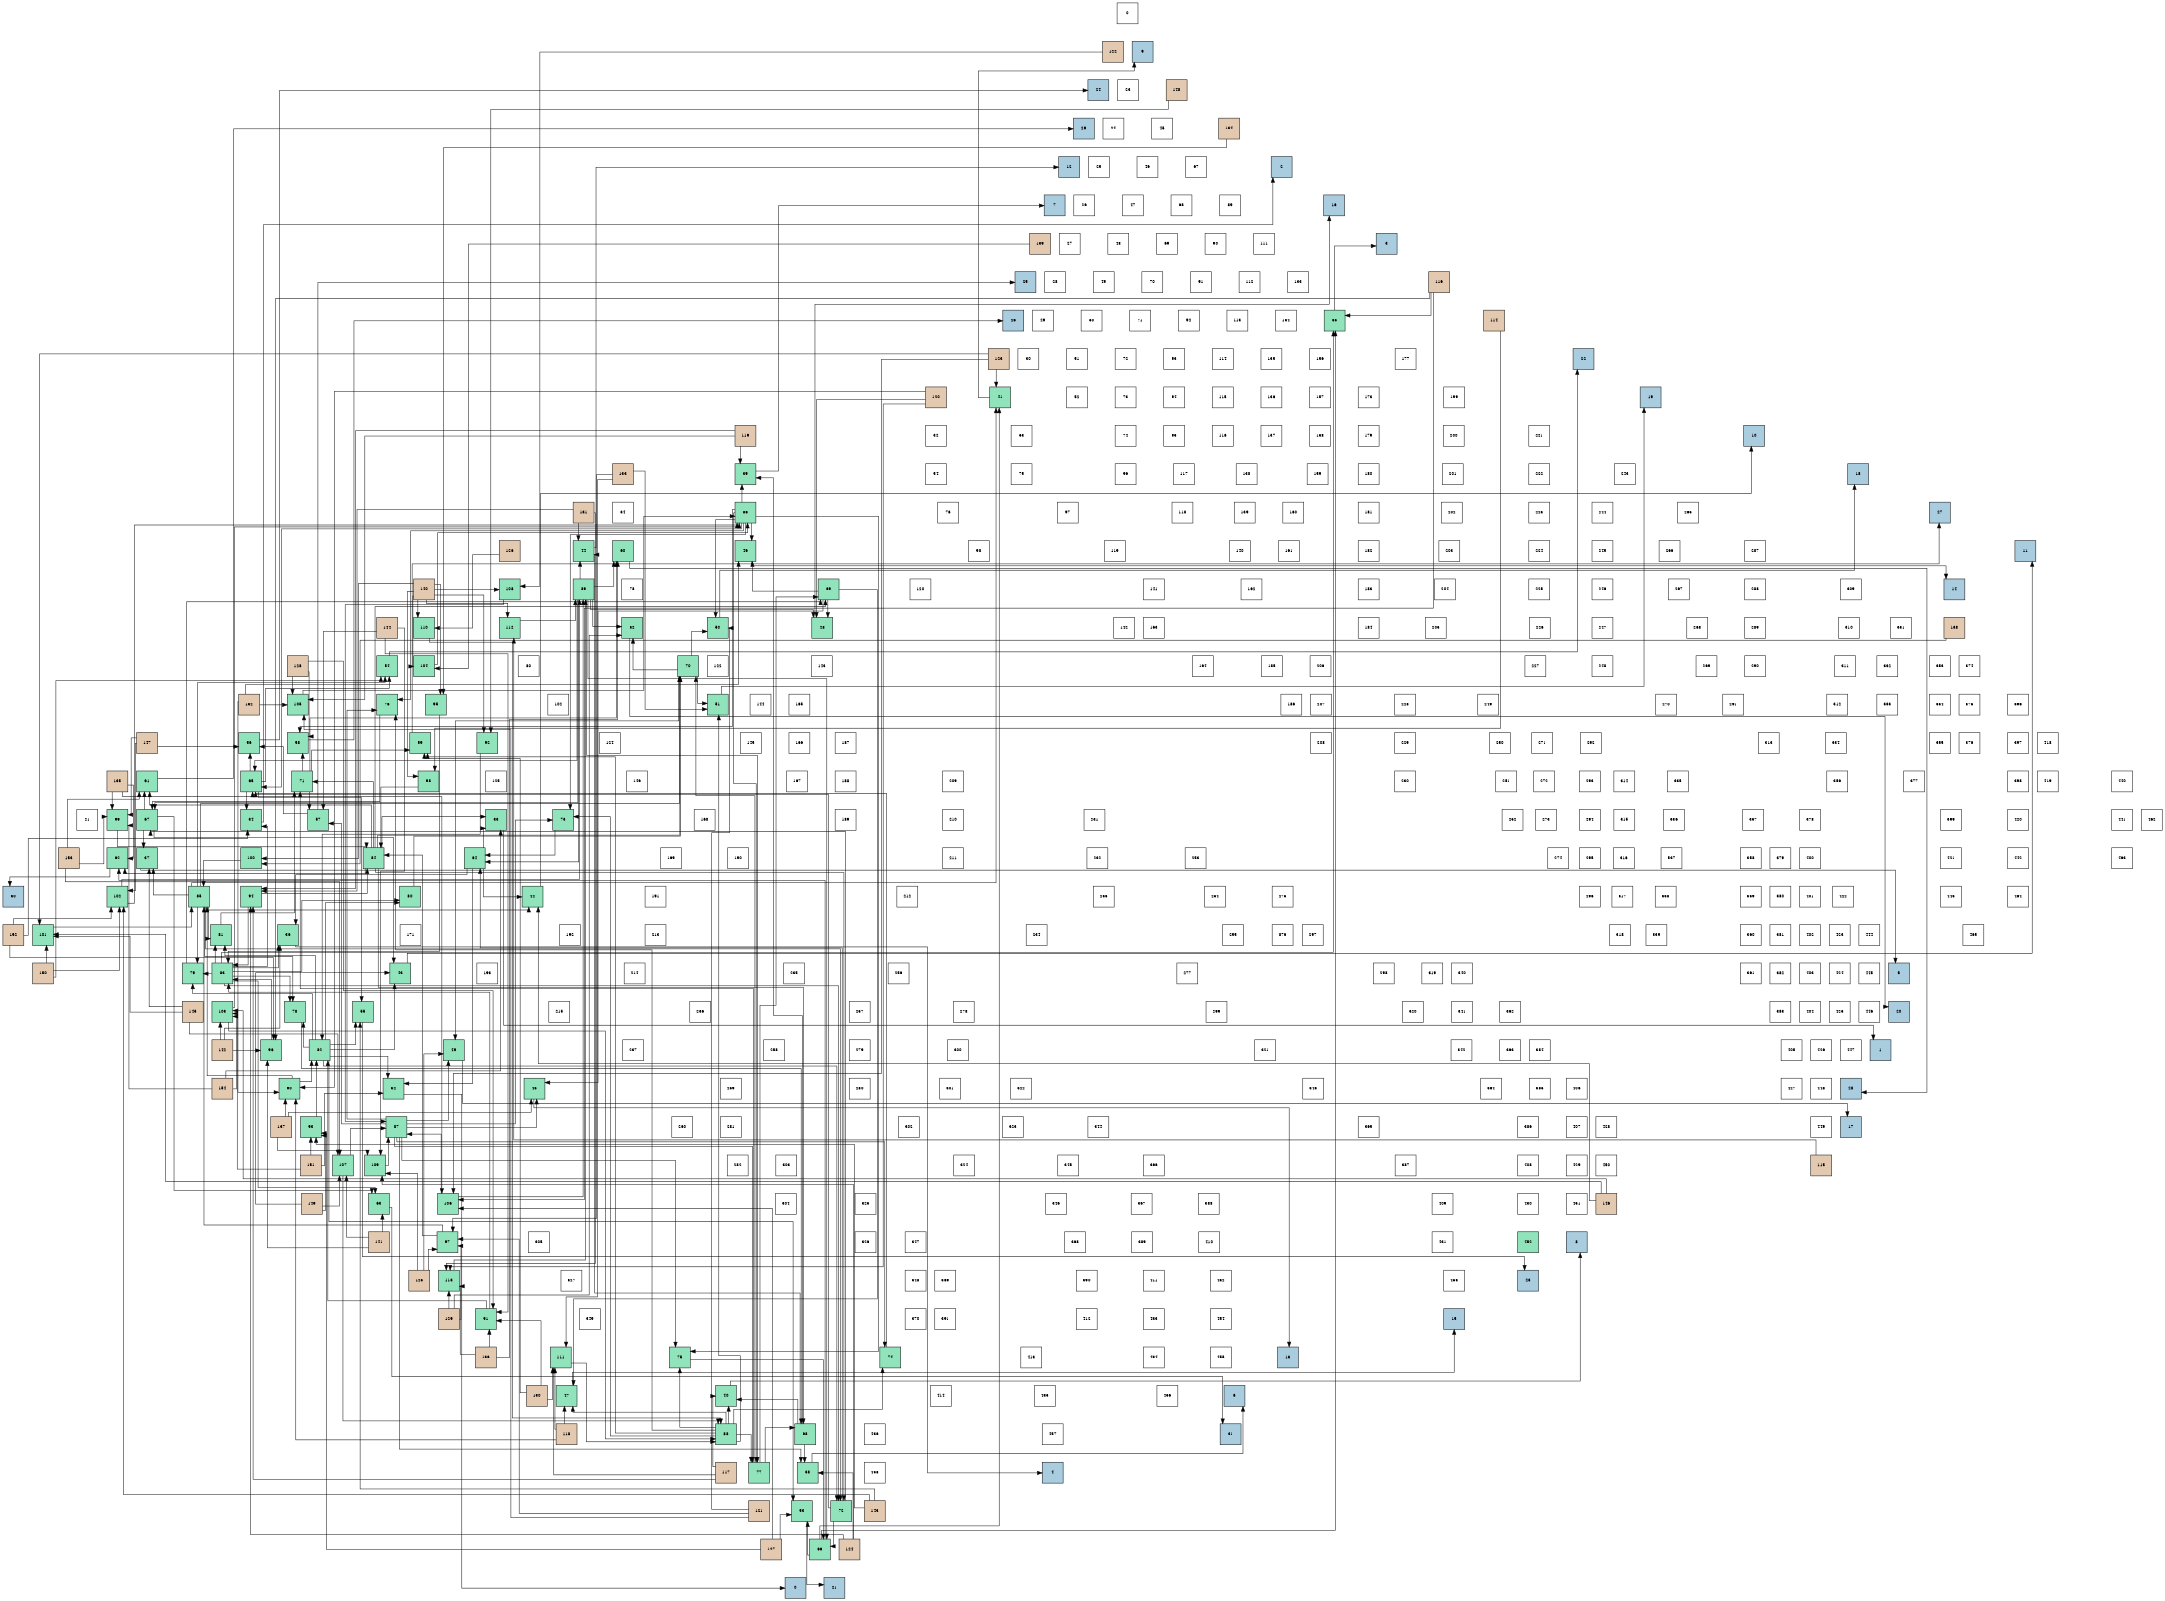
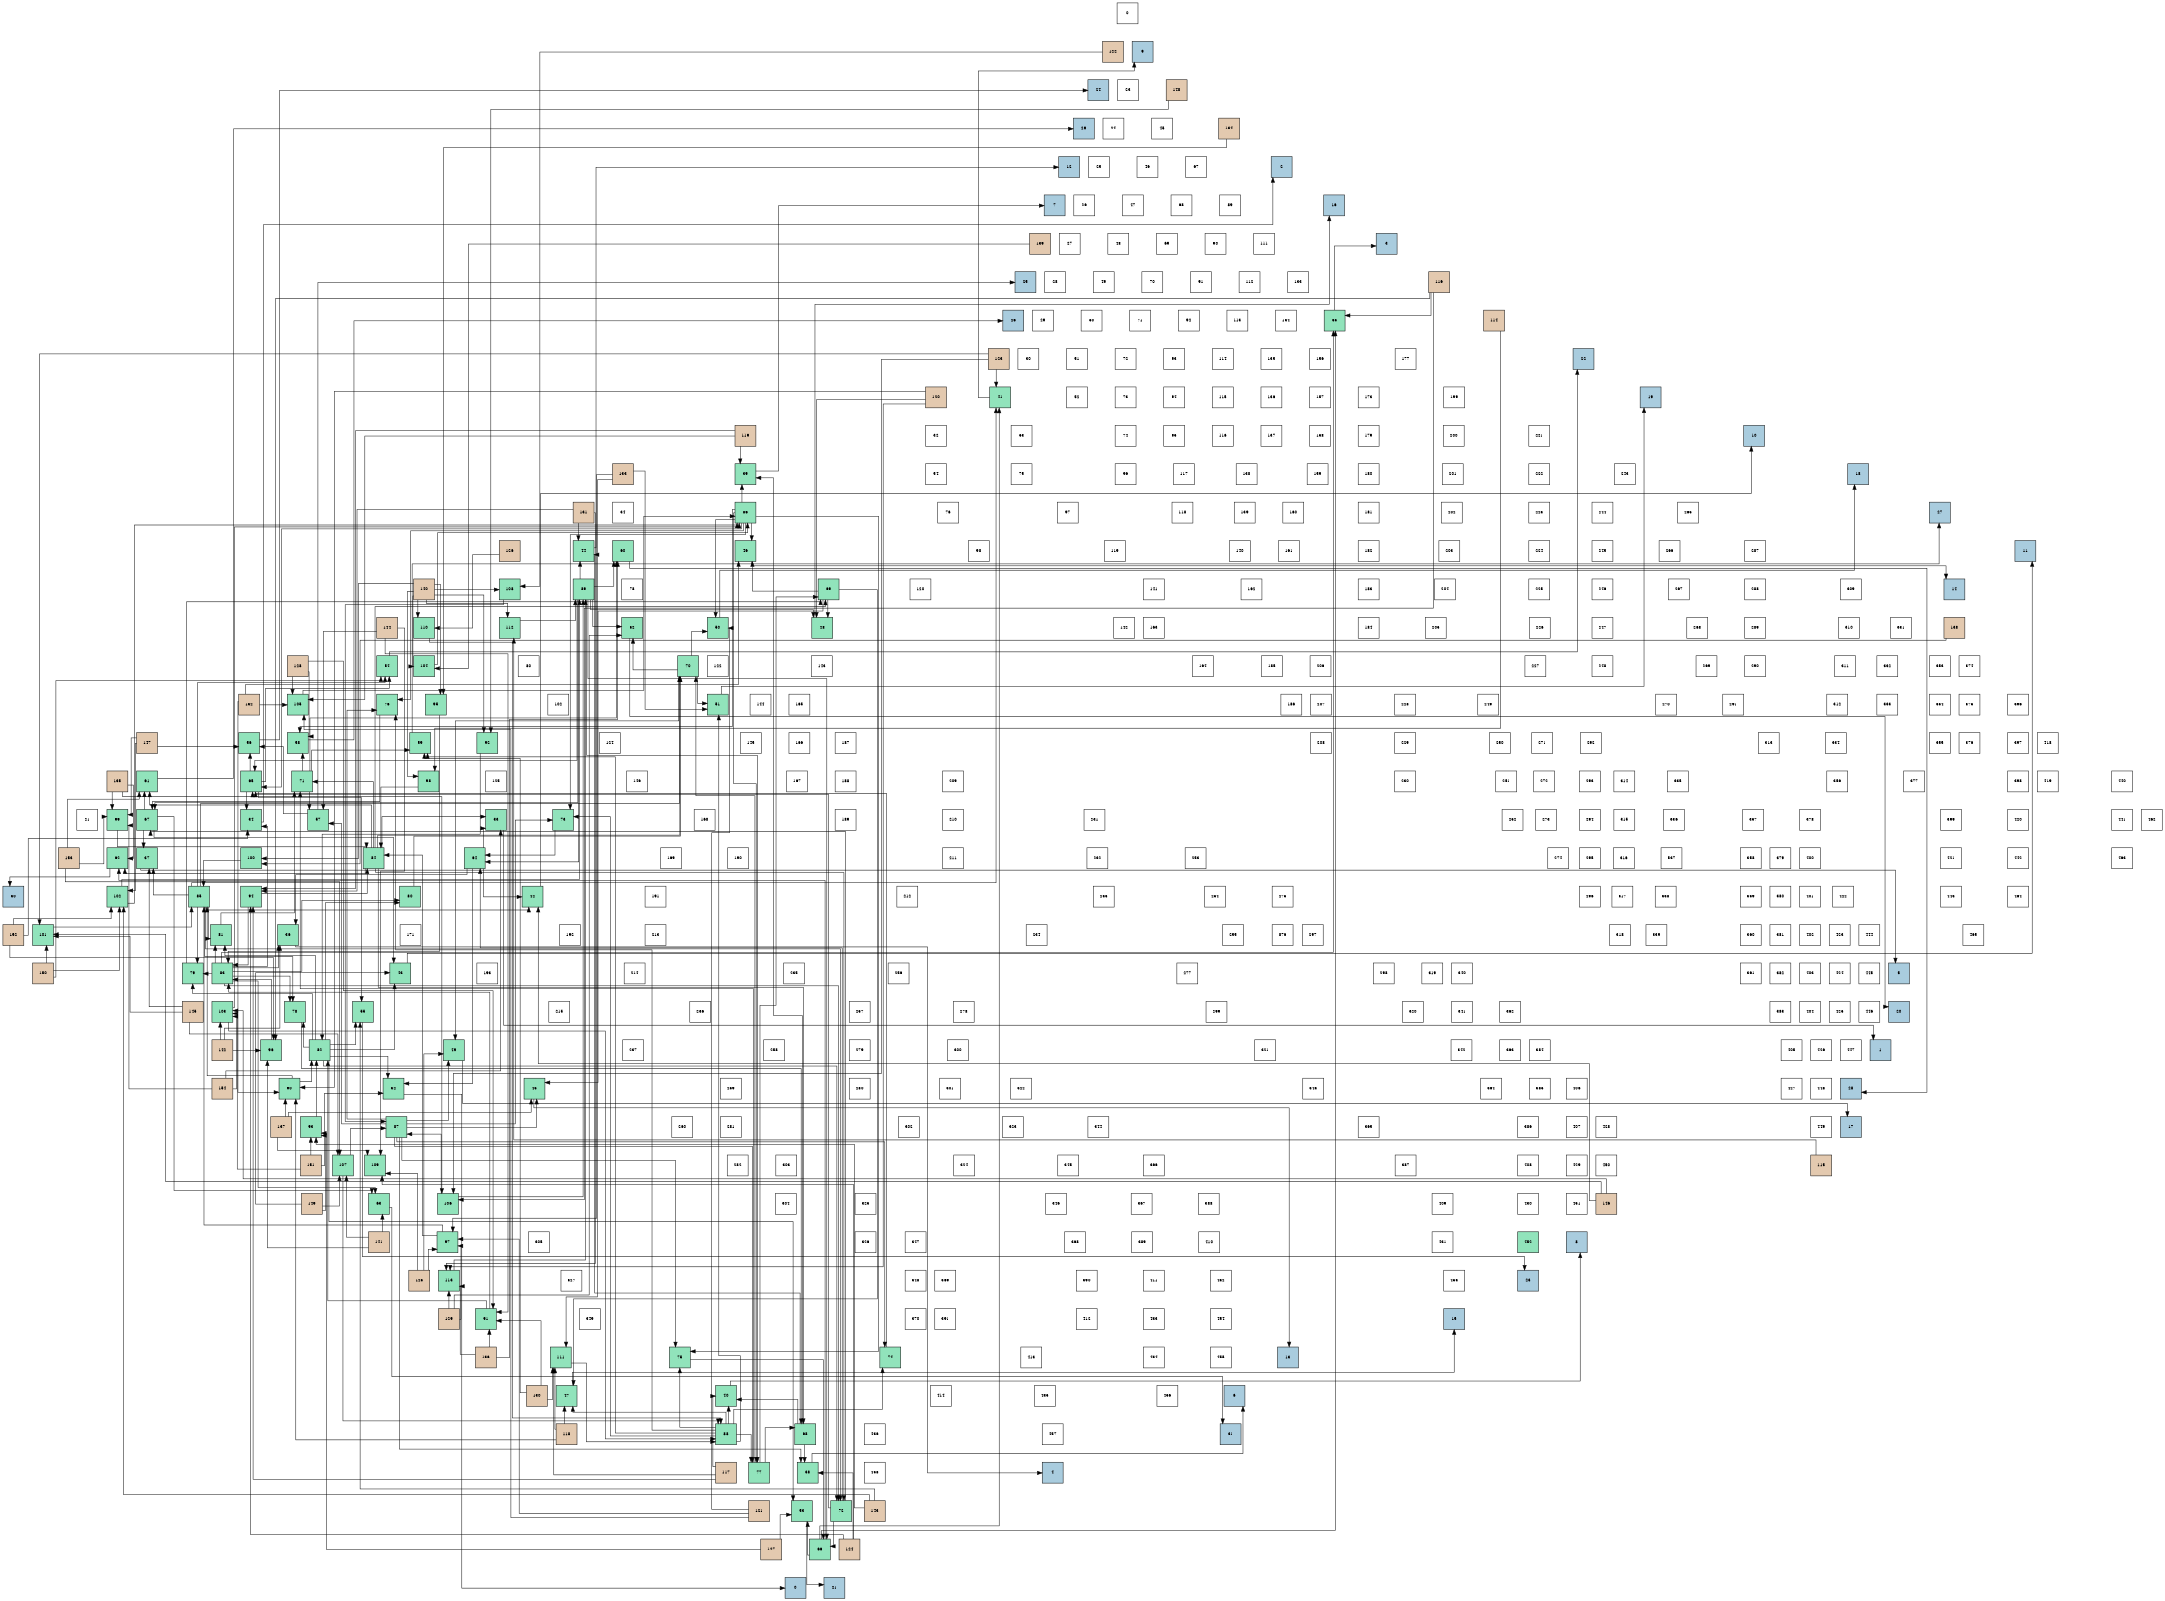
edge "109" -> "87": removed
edge "127" -> "106": removed
